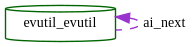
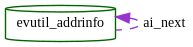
node "evutil_evutil": label "evutil_evutil" -> "evutil_addrinfo"
